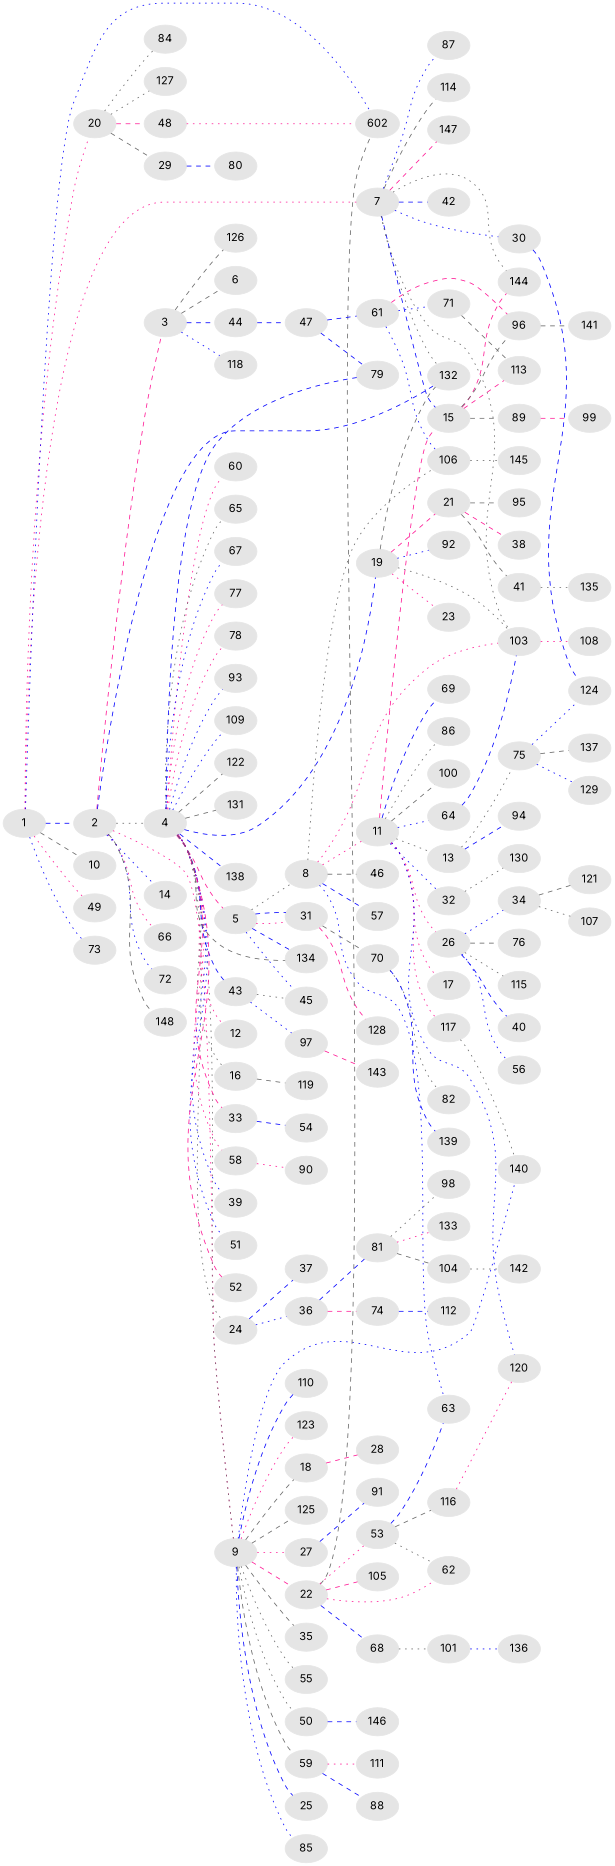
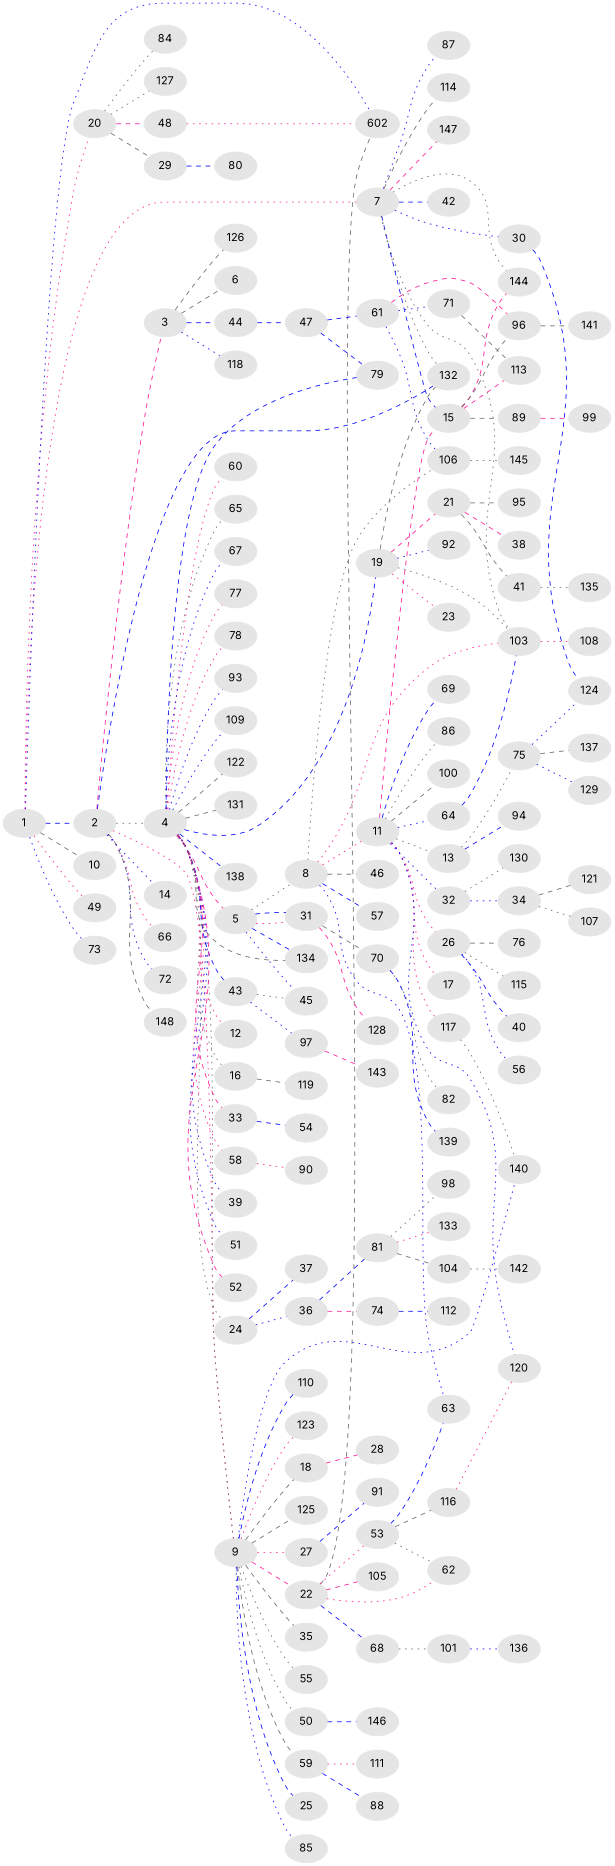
edge "34" -- "26": now "34" -- "32"
